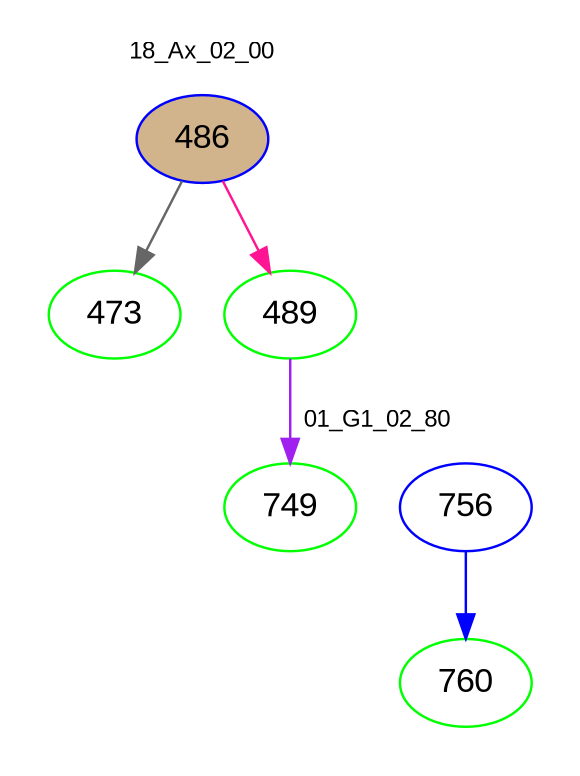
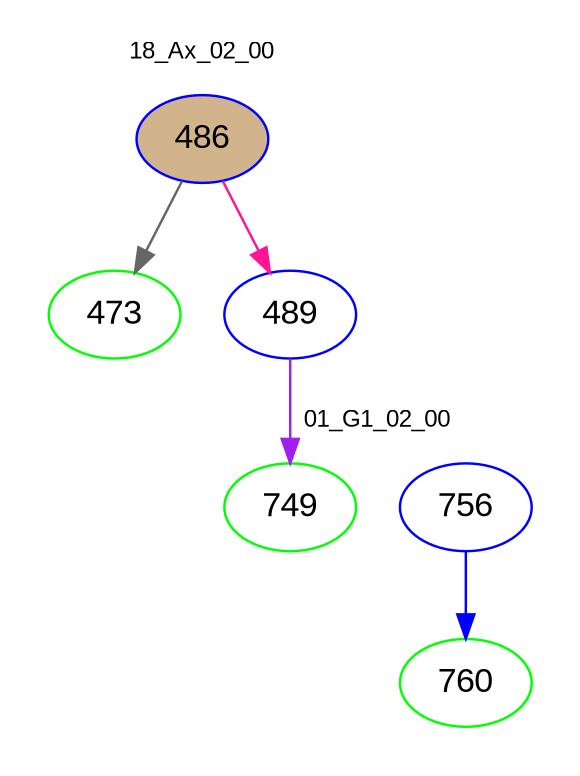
node "489": color green -> blue
cluster "01_G1_02_80": label "01_G1_02_80" -> "01_G1_02_00"
